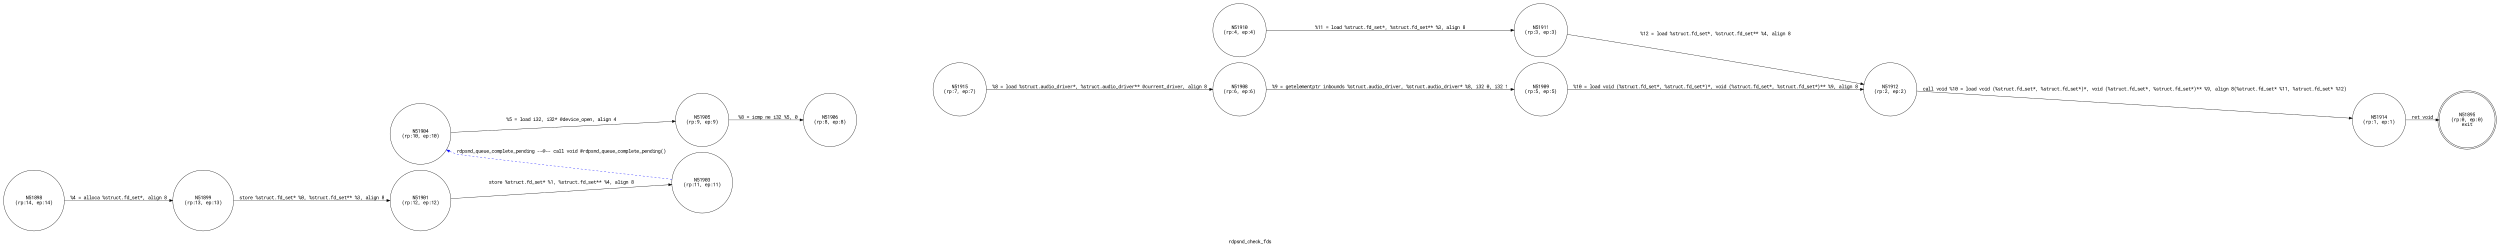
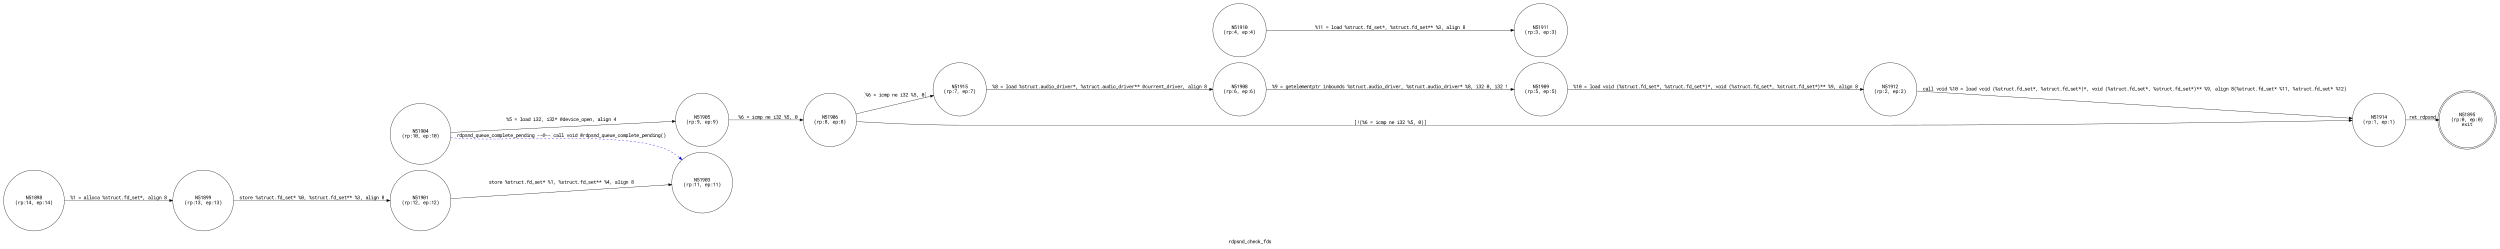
edge "N51911 (rp:3, ep:3)" -> "N51912 (rp:2, ep:2)": removed, label "%12 = load %struct.fd_set*, %struct.fd_set** %4, align 8"
edge "N51906 (rp:8, ep:8)" -> "N51915 (rp:7, ep:7)": added, label "[%6 = icmp ne i32 %5, 0]"
edge "N51905 (rp:9, ep:9)" -> "N51906 (rp:8, ep:8)": label "%8 = icmp ne i32 %5, 0" -> "%6 = icmp ne i32 %5, 0"
edge "N51914 (rp:1, ep:1)" -> "N51895 (rp:0, ep:0) exit": label "ret void" -> "ret rdpsnd"
edge "N51906 (rp:8, ep:8)" -> "N51914 (rp:1, ep:1)": added, label "[!(%6 = icmp ne i32 %5, 0)]"
edge "N51903 (rp:11, ep:11)" -> "N51904 (rp:10, ep:10)": reversed
edge "N51898 (rp:14, ep:14)" -> "N51899 (rp:13, ep:13)": label "%4 = alloca %struct.fd_set*, align 8" -> "%1 = alloca %struct.fd_set*, align 8"
